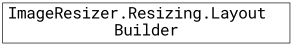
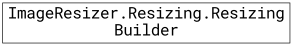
node "ImageResizer.Resizing.Layout Builder": label "ImageResizer.Resizing.Layout Builder" -> "ImageResizer.Resizing.Resizing Builder"
